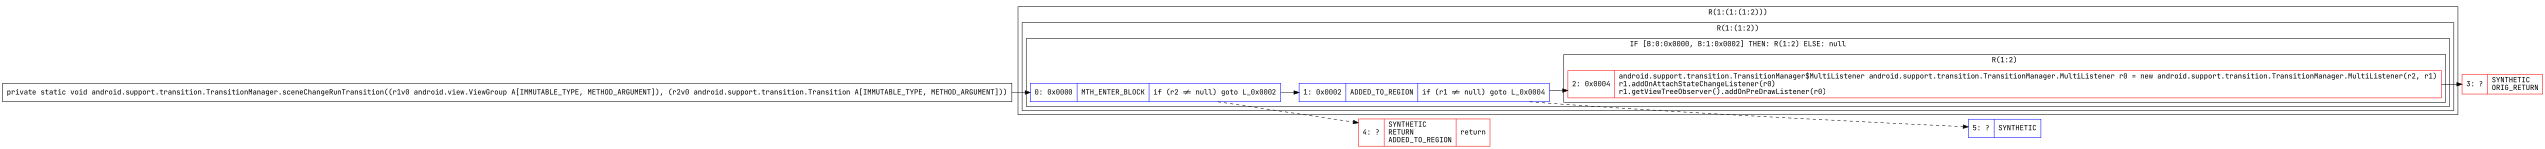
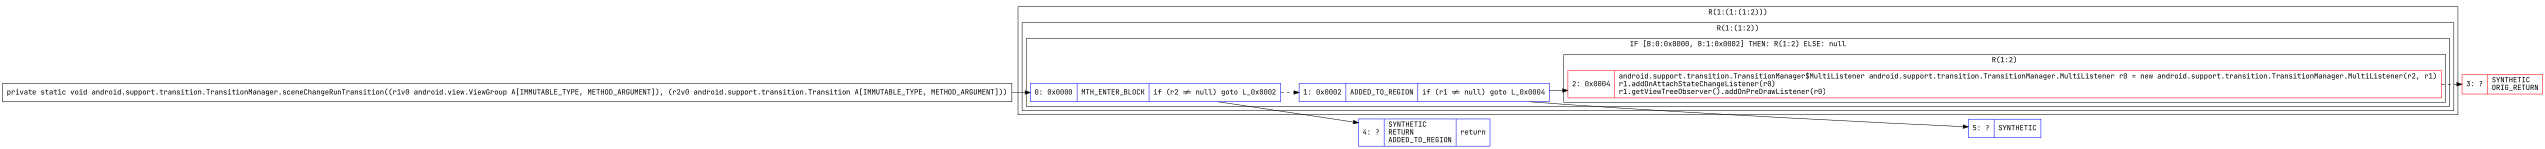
edge "2: 0x0004" -> "3: ?": style solid -> dashed
edge "0: 0x0000" -> "1: 0x0002": style solid -> dashed
edge "0: 0x0000" -> "4: ?": style dashed -> solid
edge "1: 0x0002" -> "5: ?": style dashed -> solid
node "4: ?": color red -> blue
